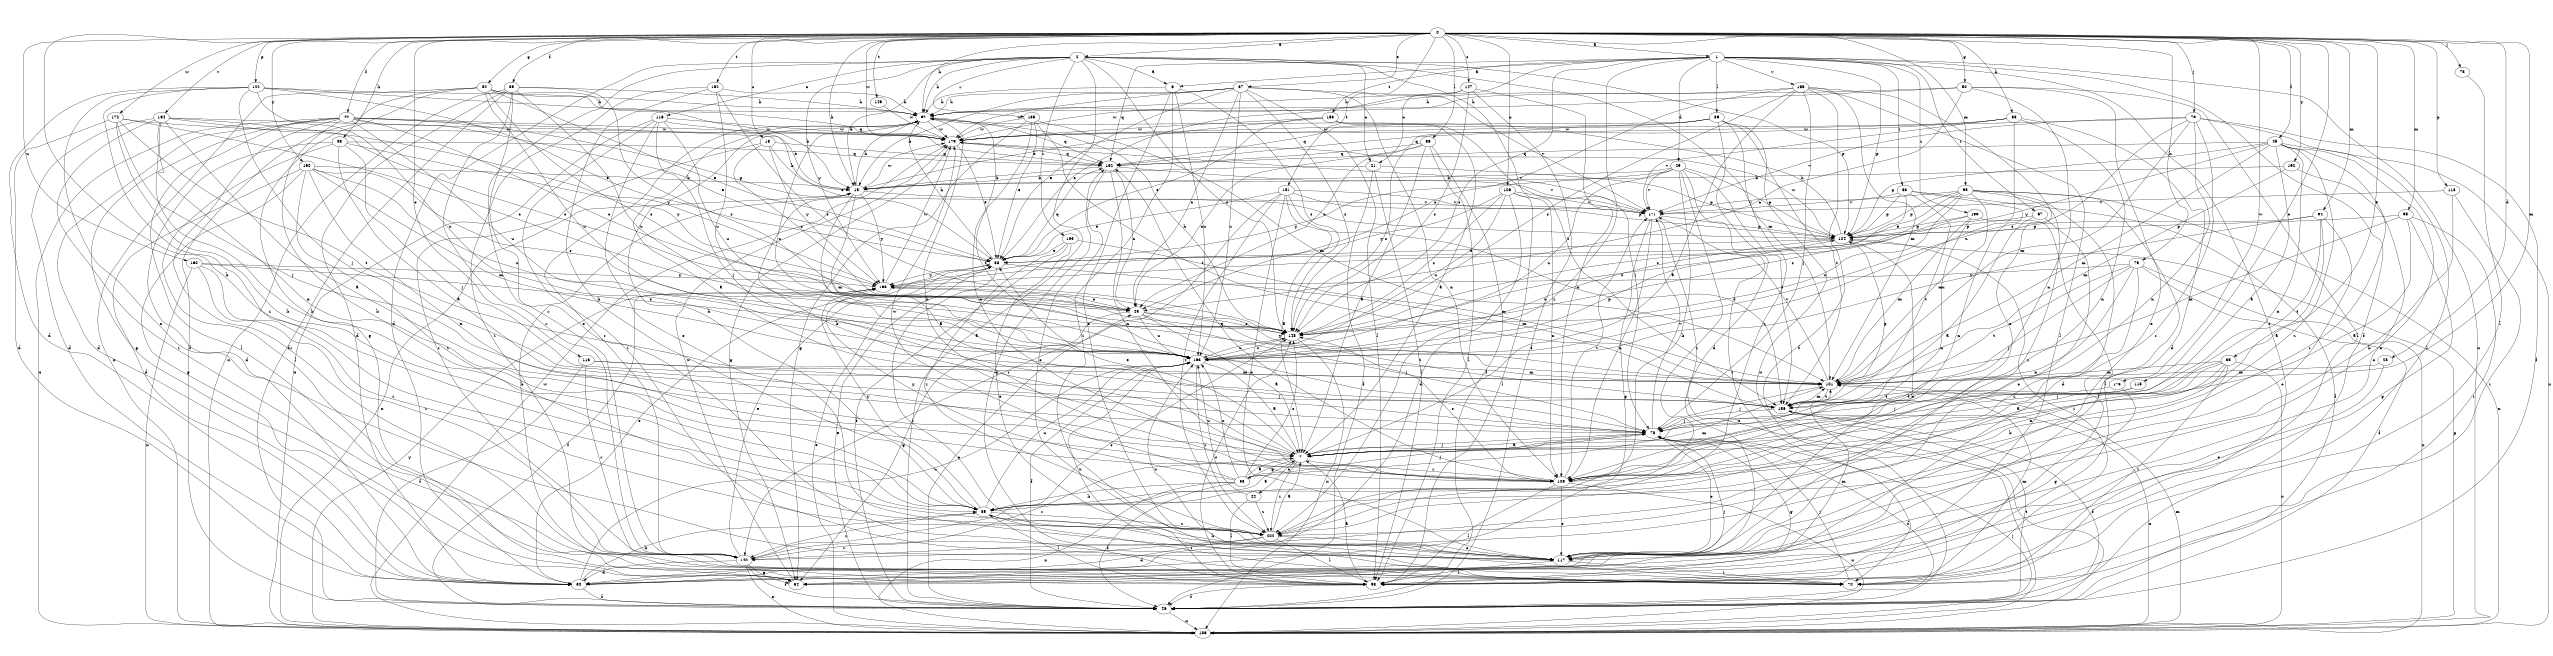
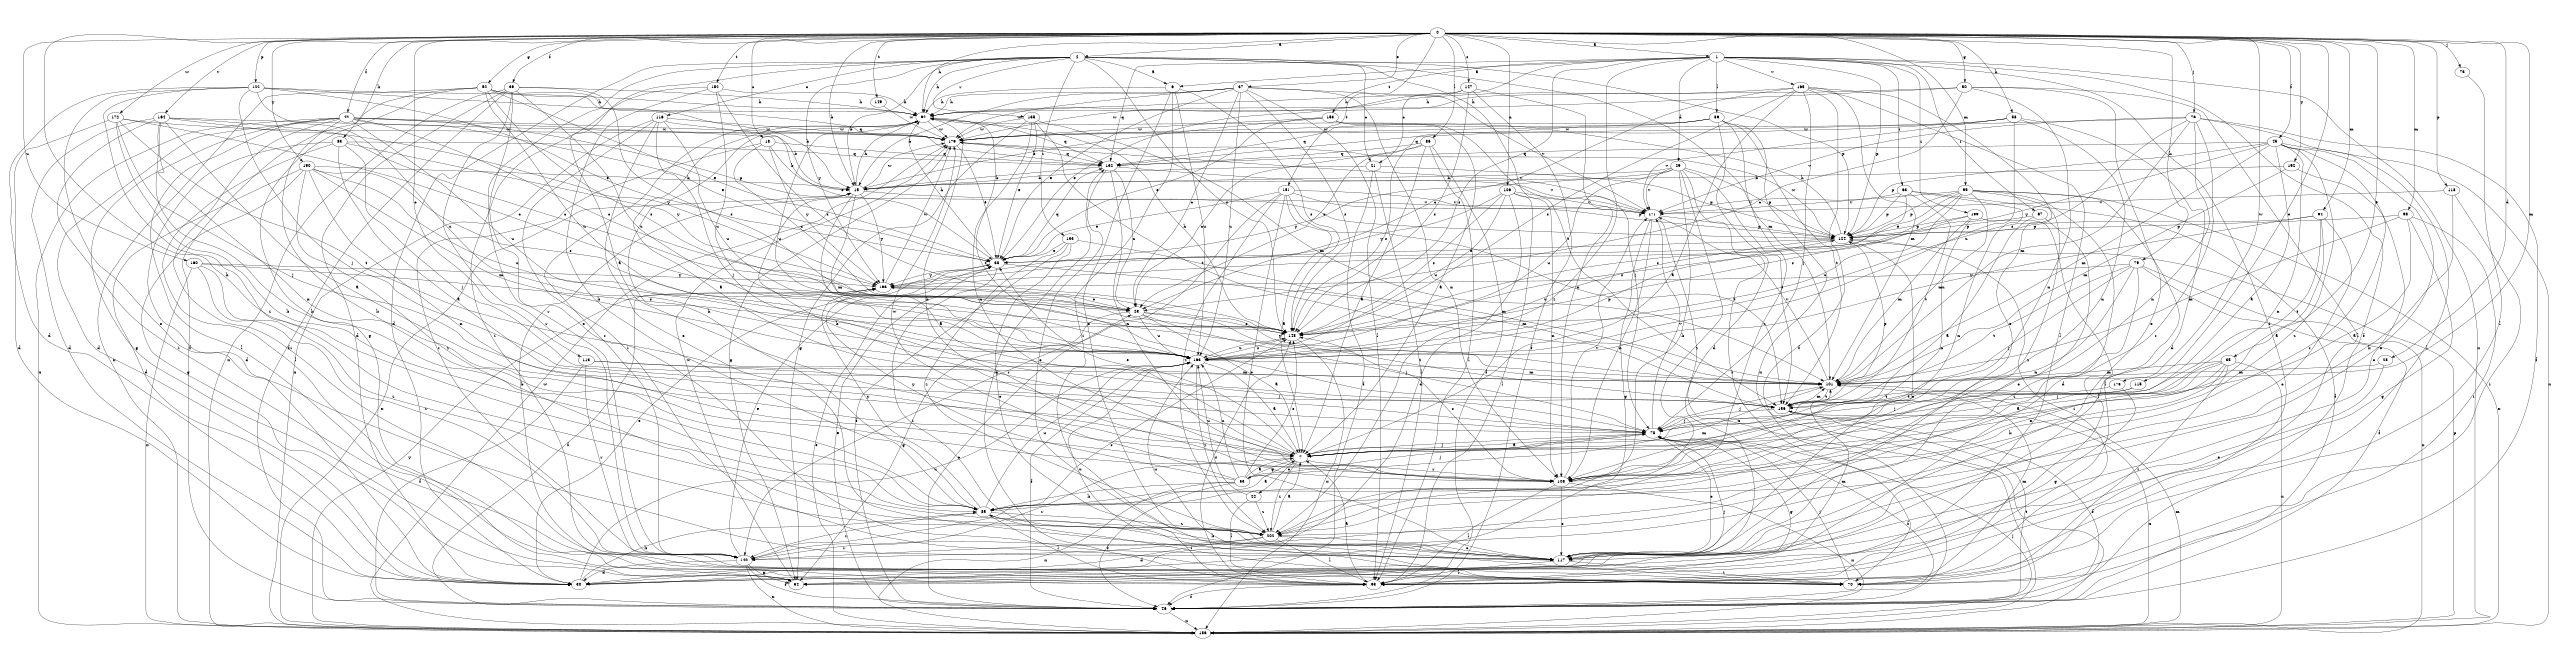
edge "0" -> "179": removed, label "w"
edge "108" -> "132": removed, label "q"
edge "2" -> "46": now "2" -> "7"
edge "30" -> "46": removed, label "f"
